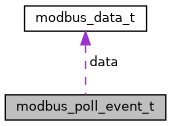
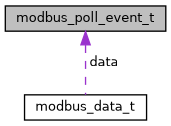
edge "modbus_poll_event_t" -> "modbus_data_t": reversed
